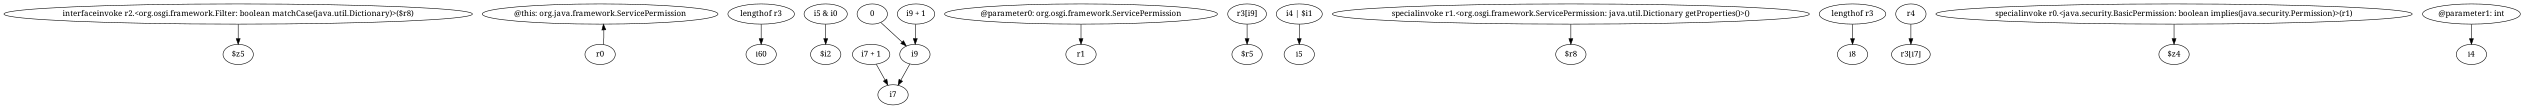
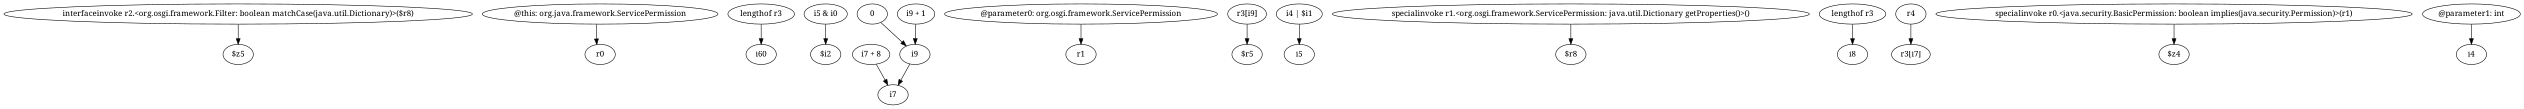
edge "r0" -> "@this: org.java.framework.ServicePermission": reversed
node "i7 + 1": label "i7 + 1" -> "i7 + 8"
